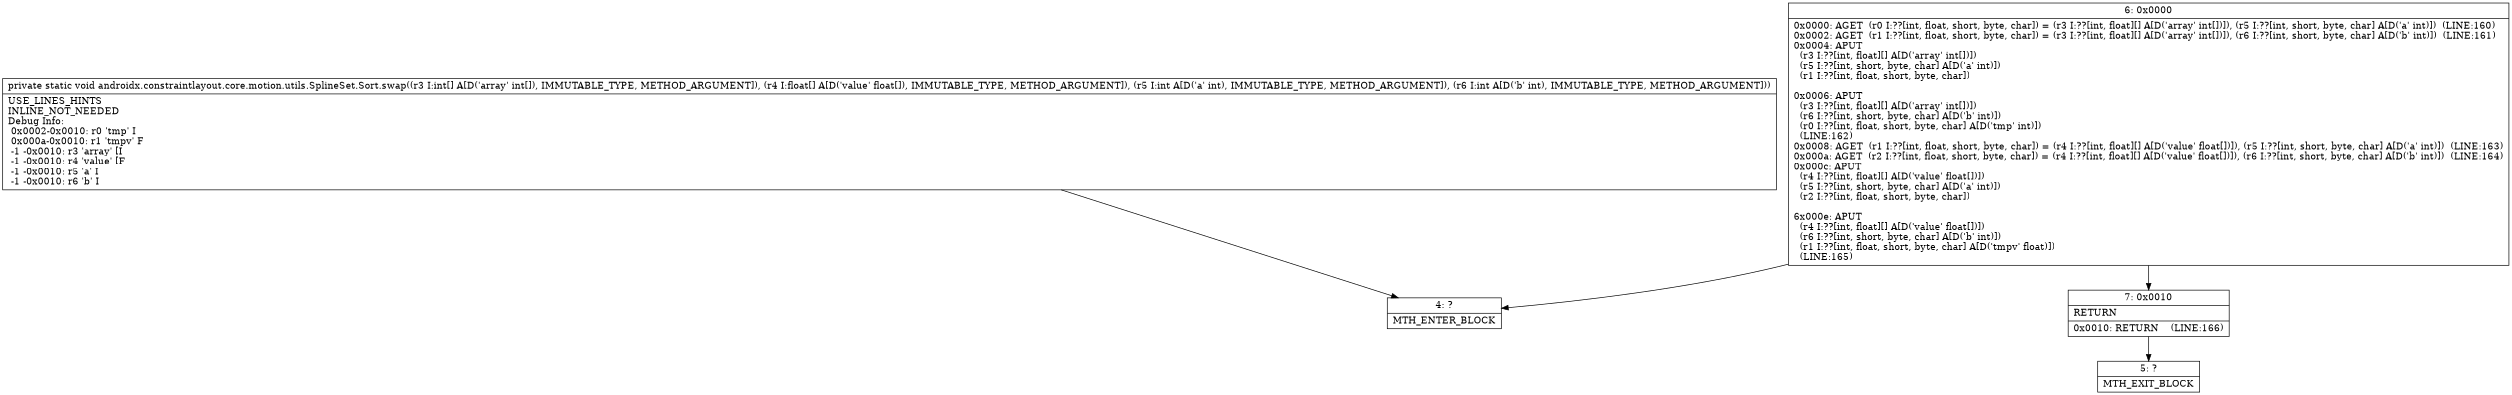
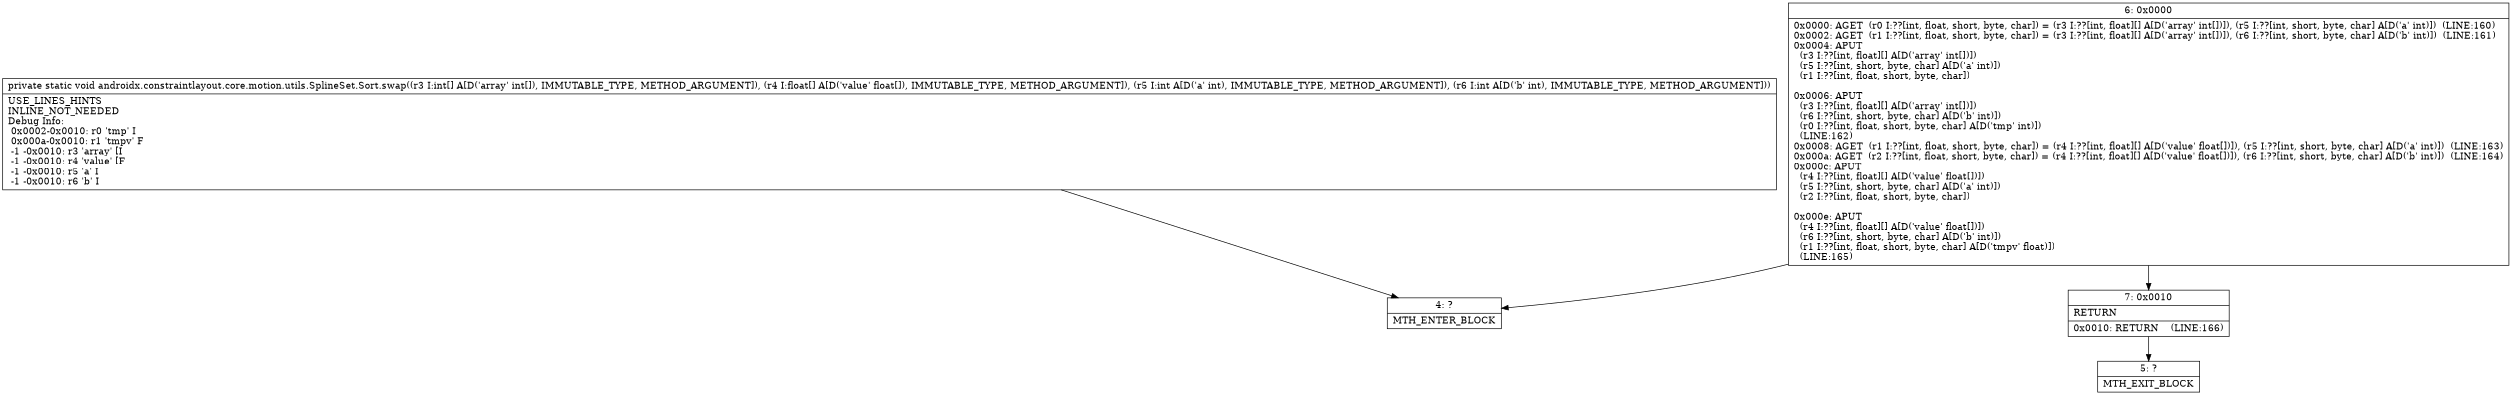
node "6: 0x0000": text "6x000e: APUT" -> "0x000e: APUT"
